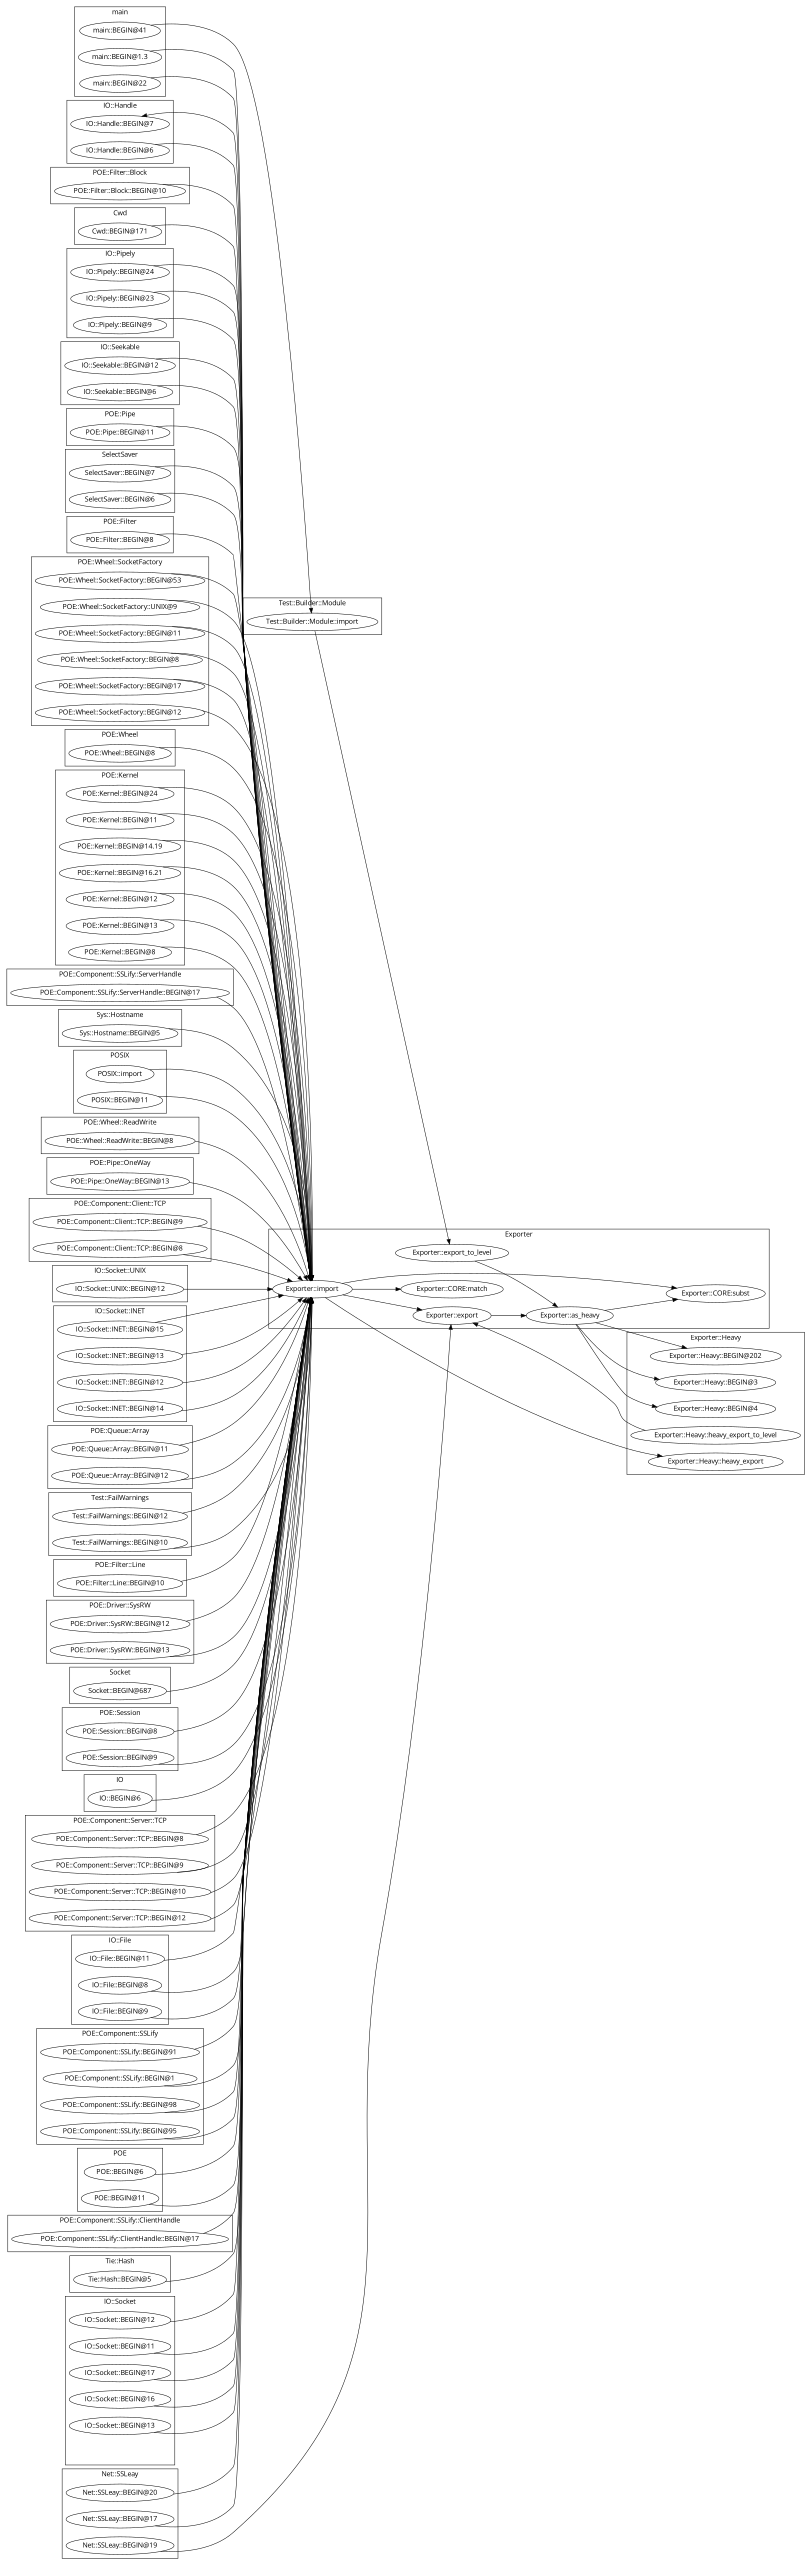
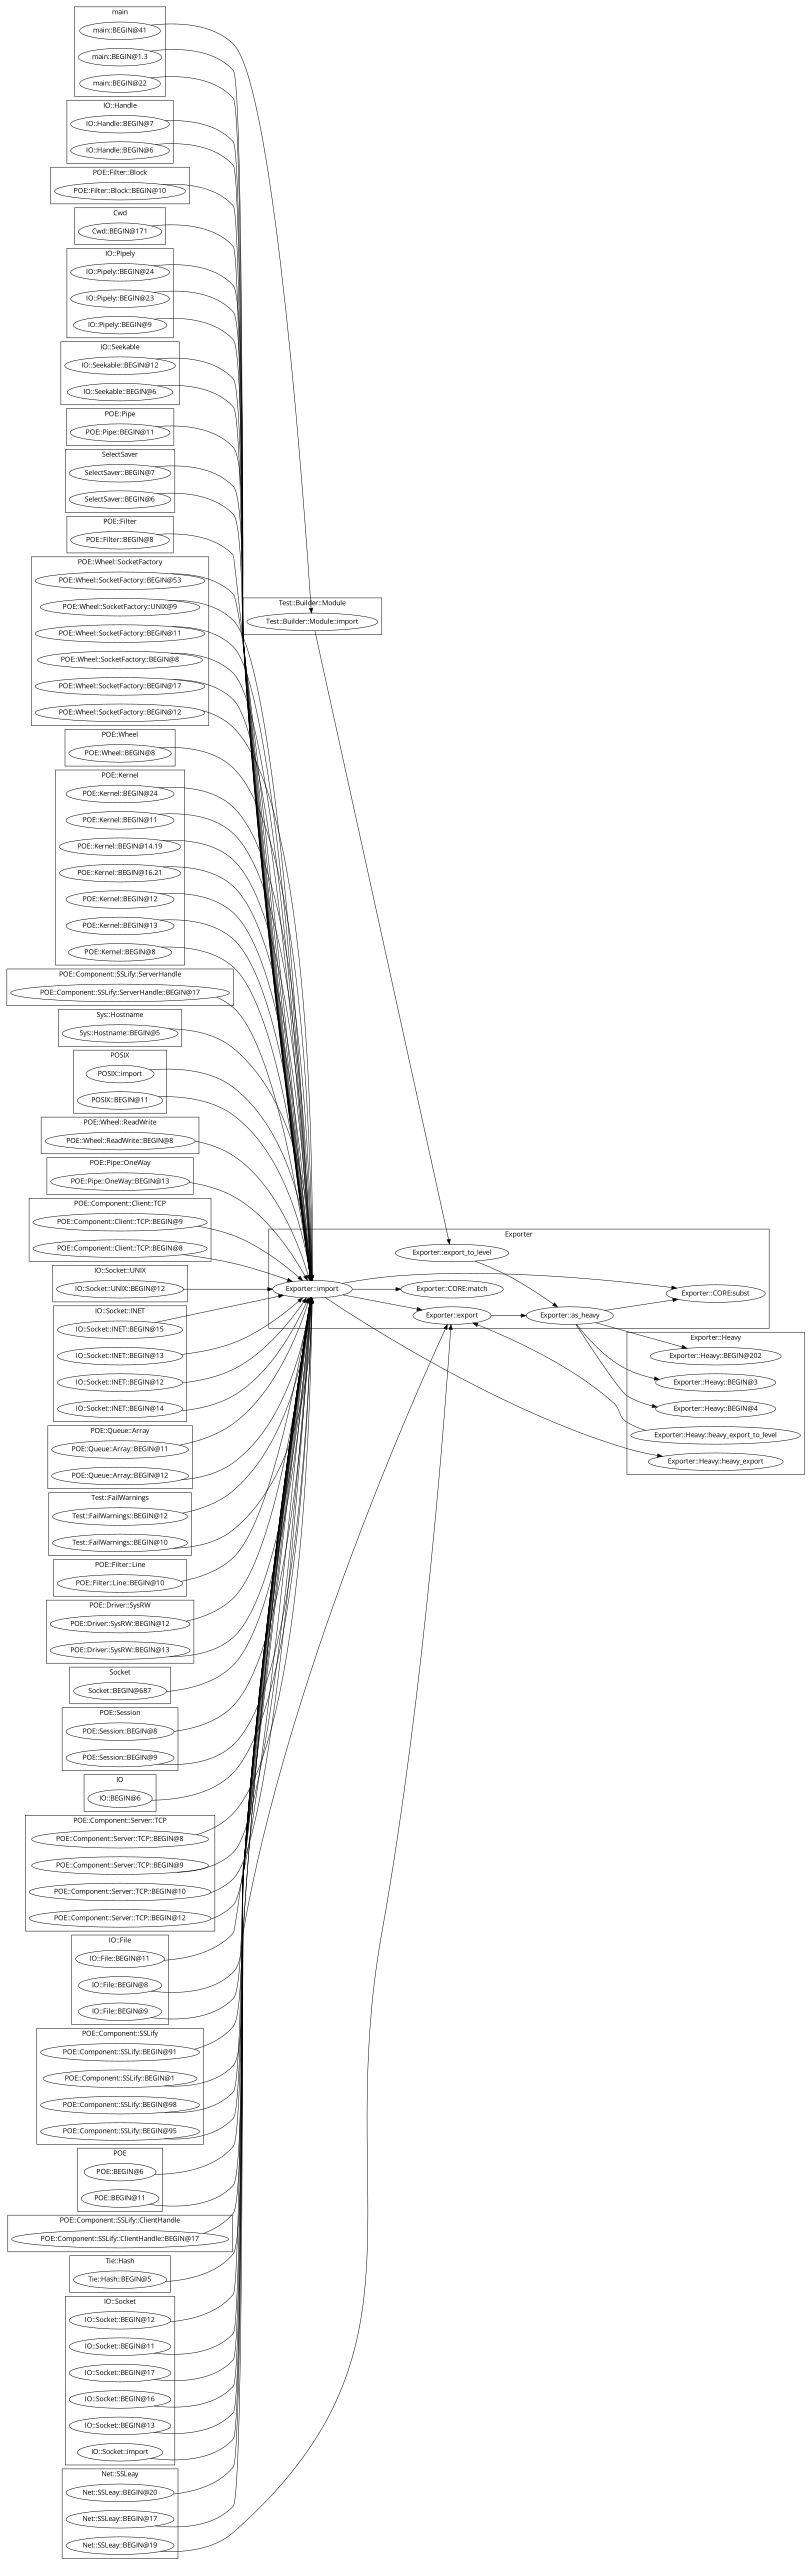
edge "Exporter::import" -> "IO::Handle::BEGIN@7": reversed
node "IO::Socket::import": added
